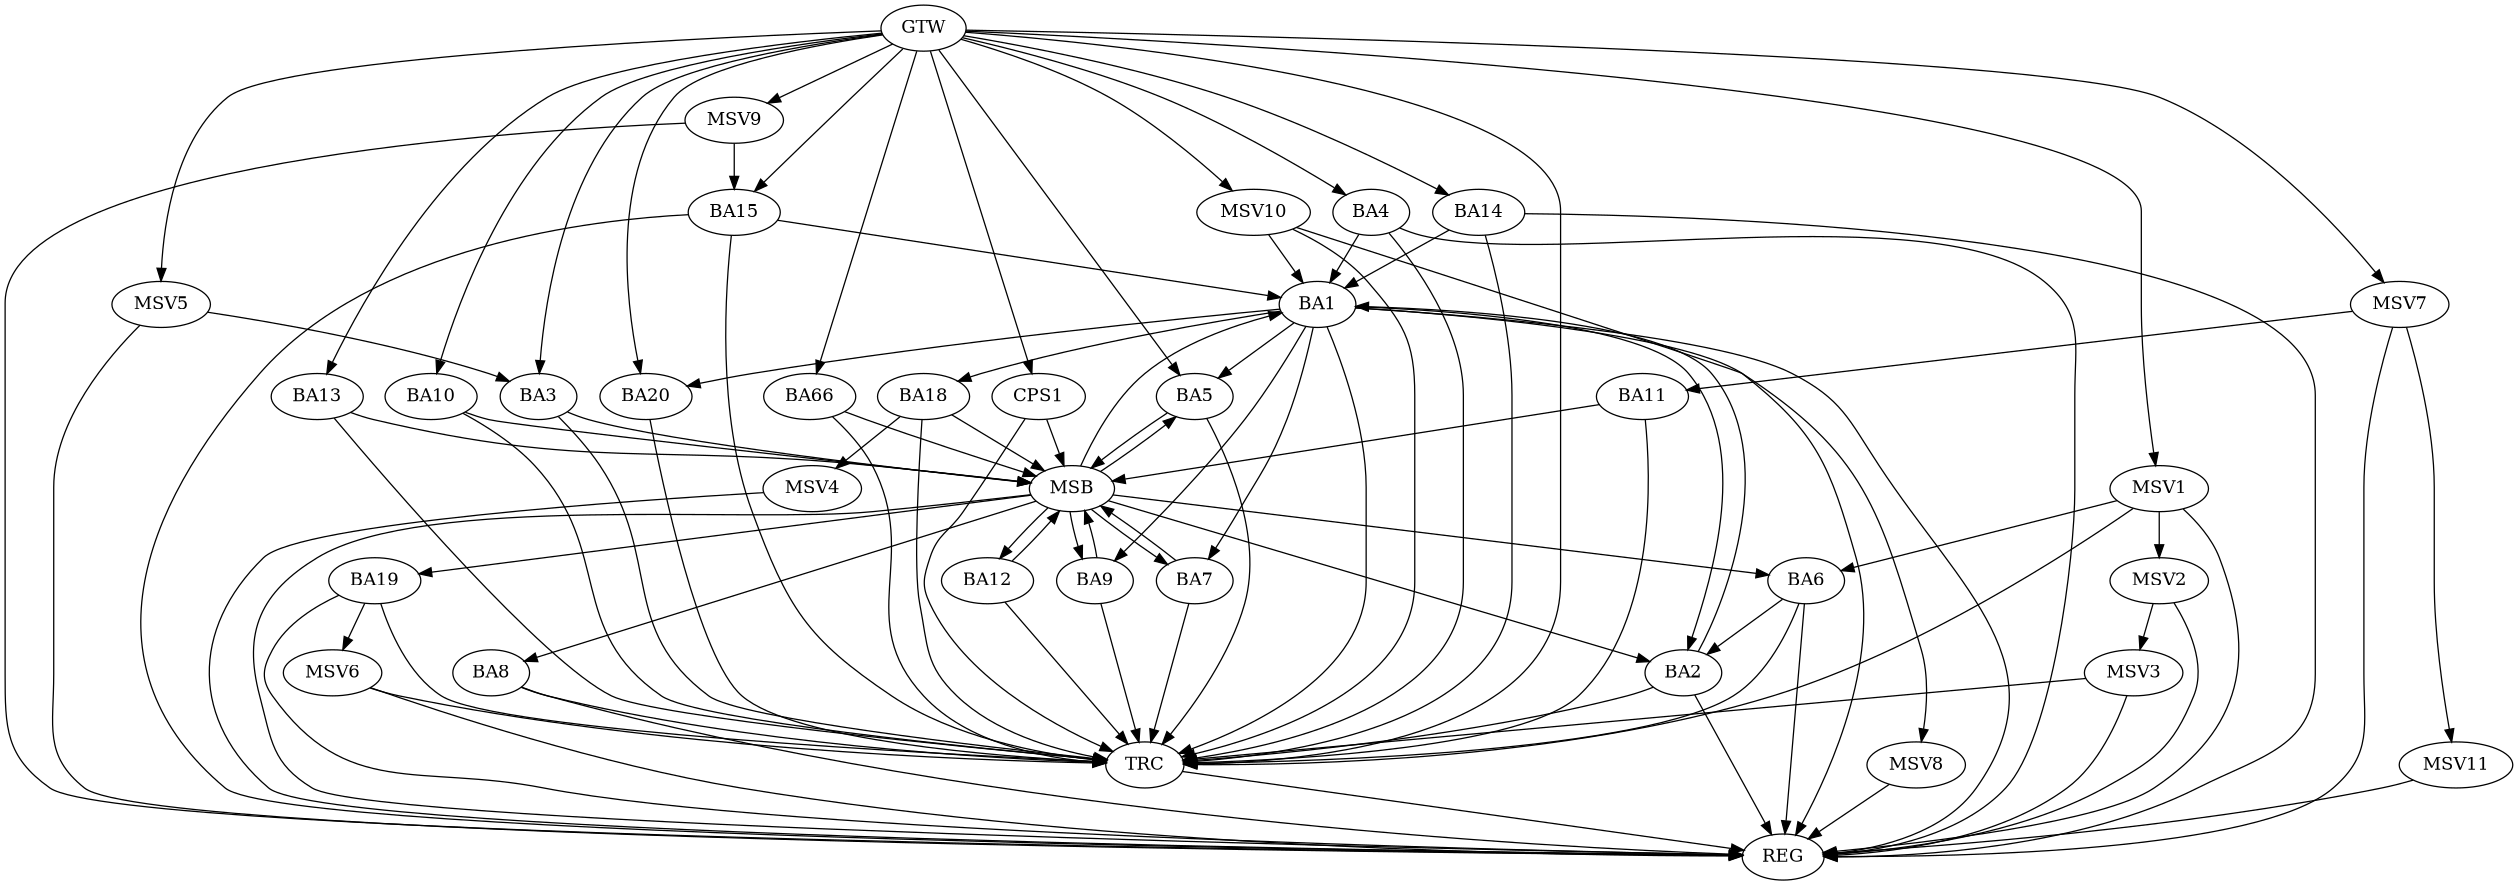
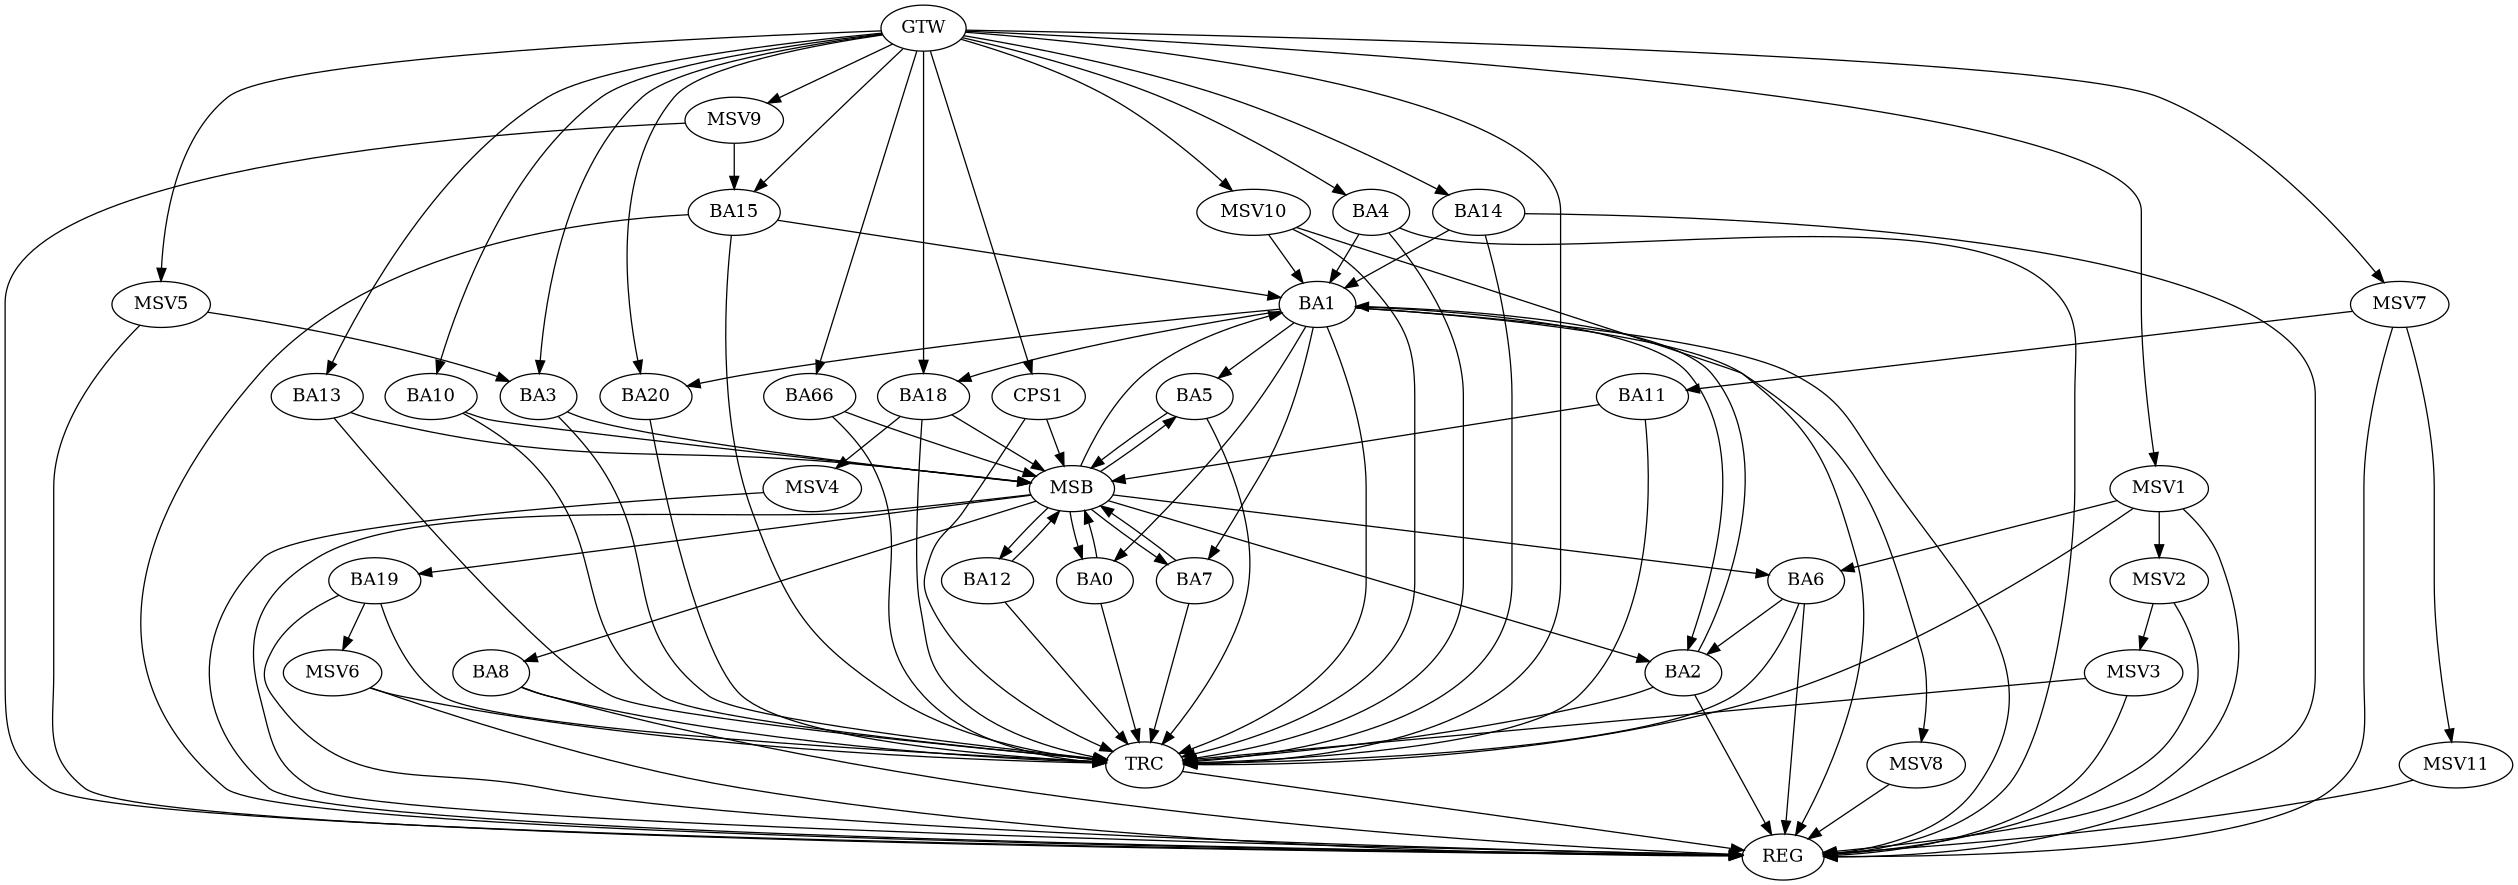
edge "GTW" -> "BA5": now "GTW" -> "BA18"
node "BA9": label "BA9" -> "BA0"
